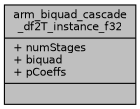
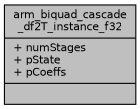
node "arm_biquad_cascade": text "+ biquad" -> "+ pState"
